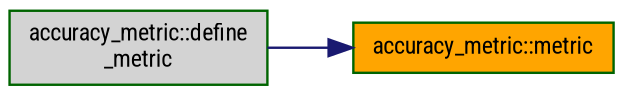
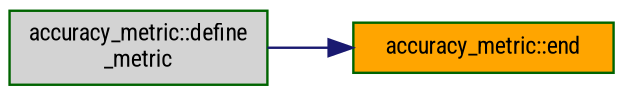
node "accuracy_metric::metric": label "accuracy_metric::metric" -> "accuracy_metric::end"
